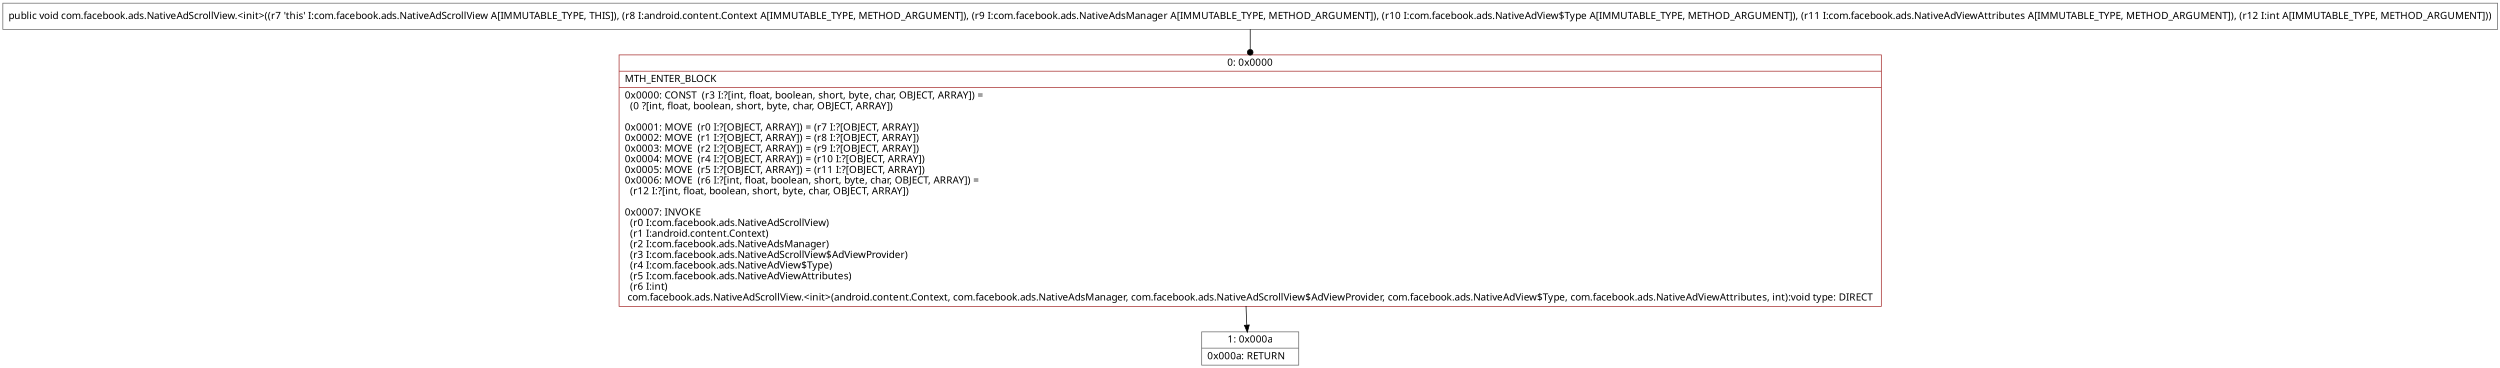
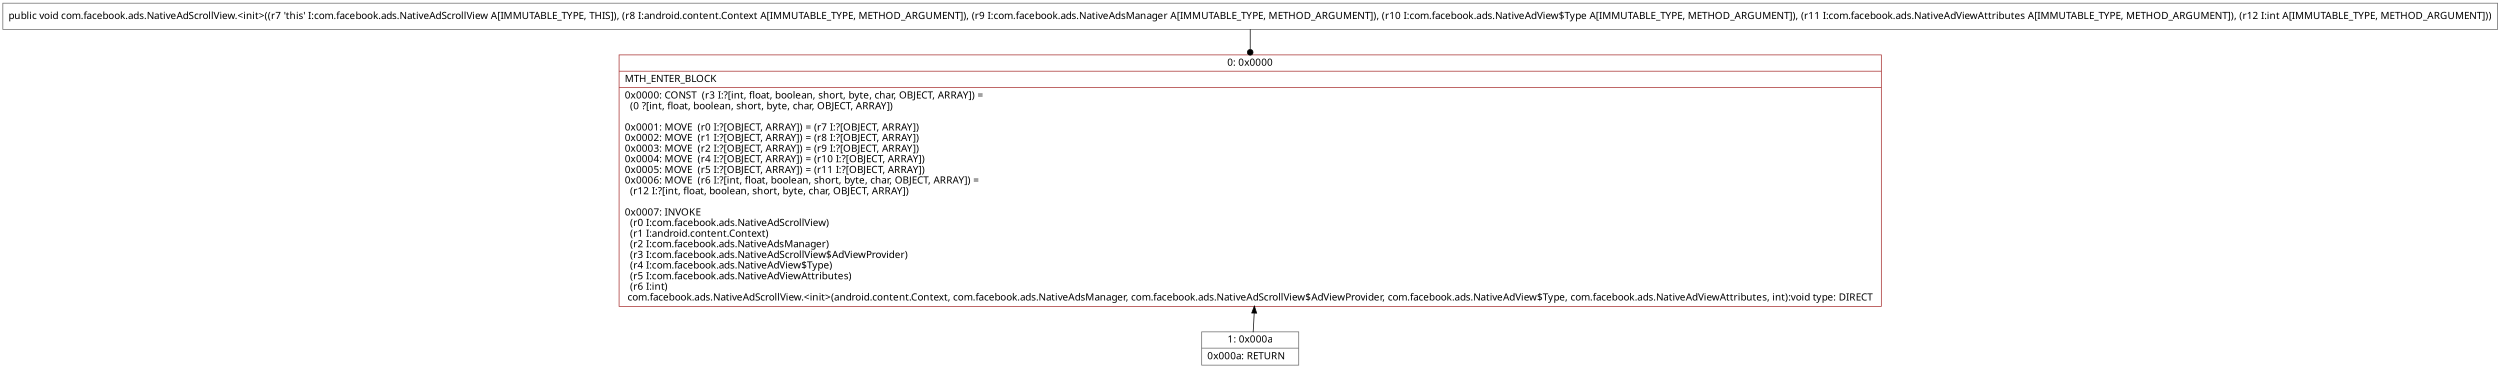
edge "0: 0x0000" -> "1: 0x000a": reversed
